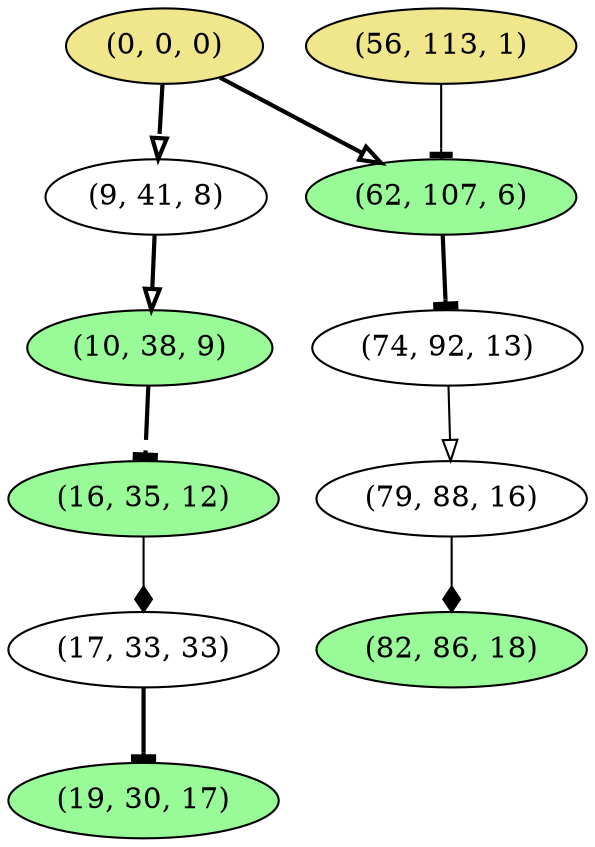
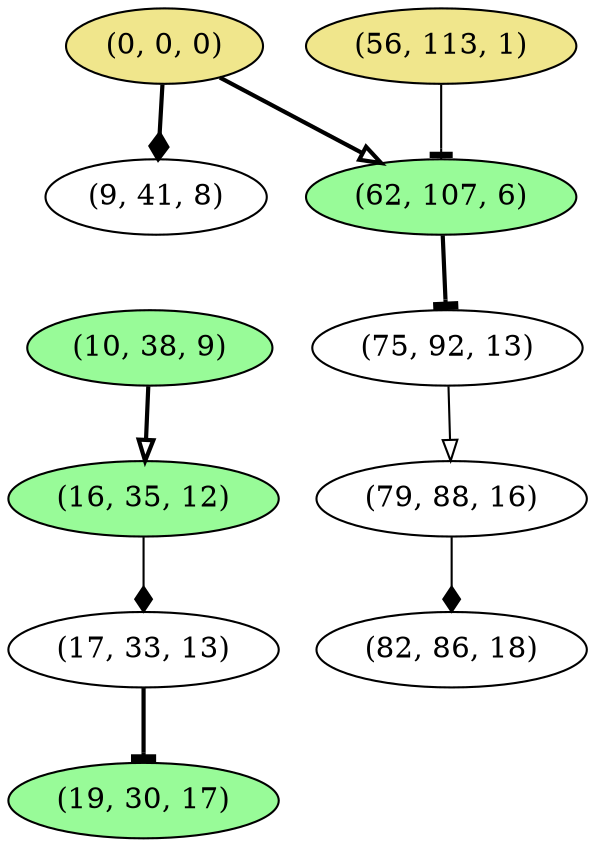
edge "(0, 0, 0)" -> "(9, 41, 8)": arrowhead onormal -> diamond
edge "(9, 41, 8)" -> "(10, 38, 9)": removed
node "(74, 92, 13)": label "(74, 92, 13)" -> "(75, 92, 13)"
edge "(10, 38, 9)" -> "(16, 35, 12)": arrowhead tee -> onormal
node "(17, 33, 33)": label "(17, 33, 33)" -> "(17, 33, 13)"
node "(82, 86, 18)": fillcolor palegreen -> white
